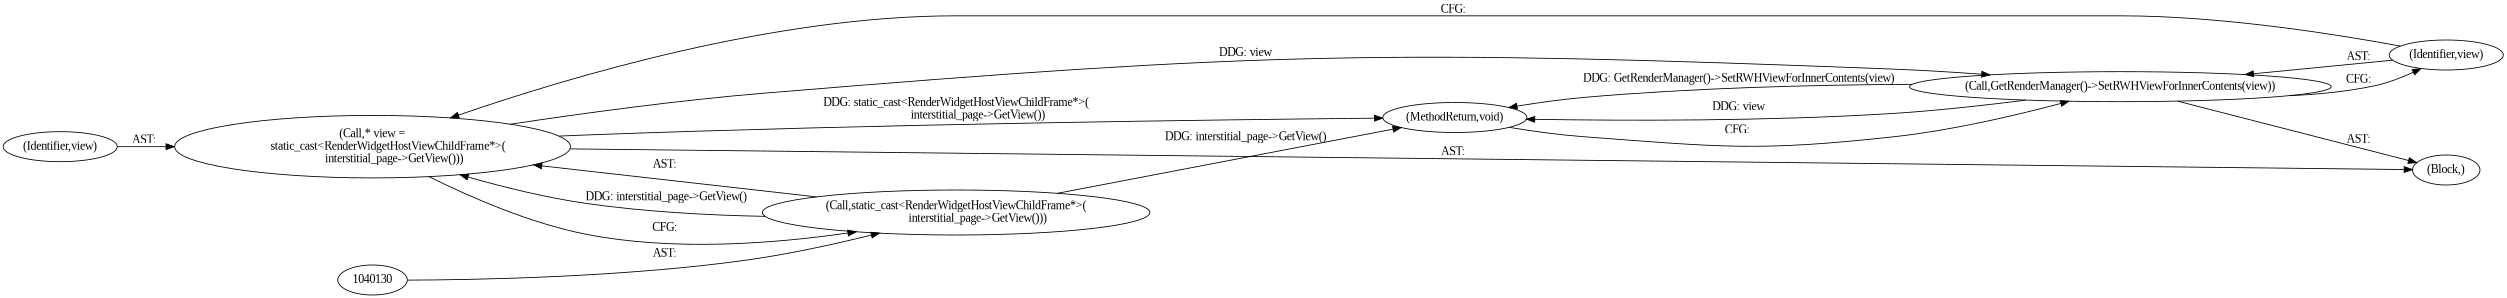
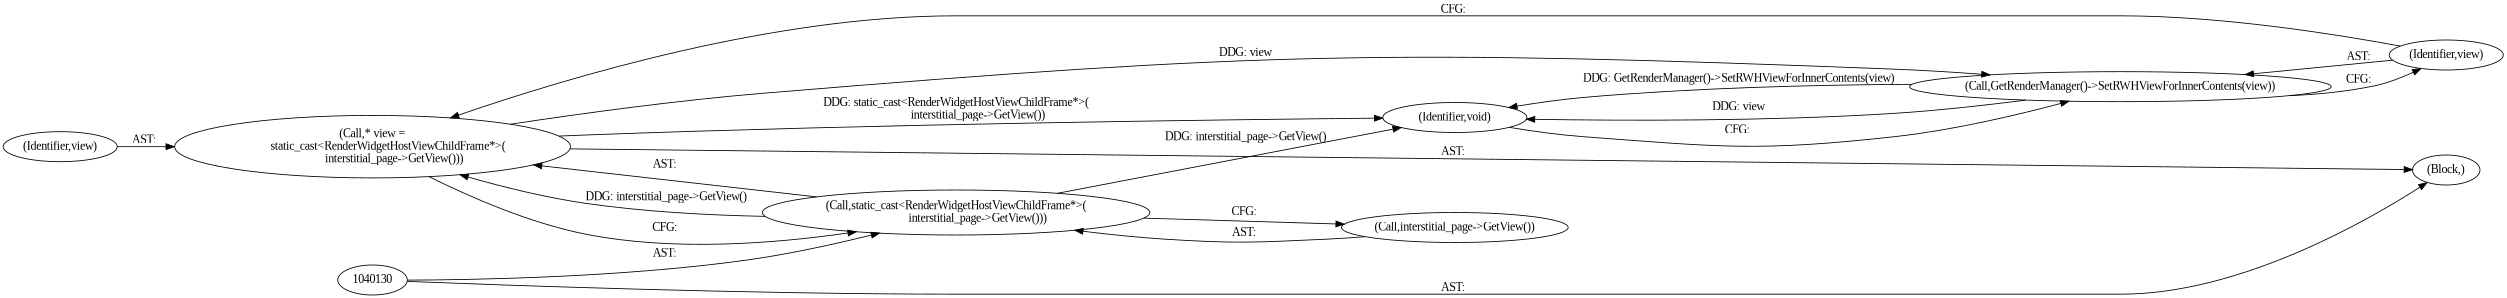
node "(MethodReturn,void)": label "(MethodReturn,void)" -> "(Identifier,void)"
edge "(Call,GetRenderManager()->SetRWHViewForInnerContents(view))" -> "(Block,)": now "1040130" -> "(Block,)"
node "(Call,interstitial_page->GetView())": added
